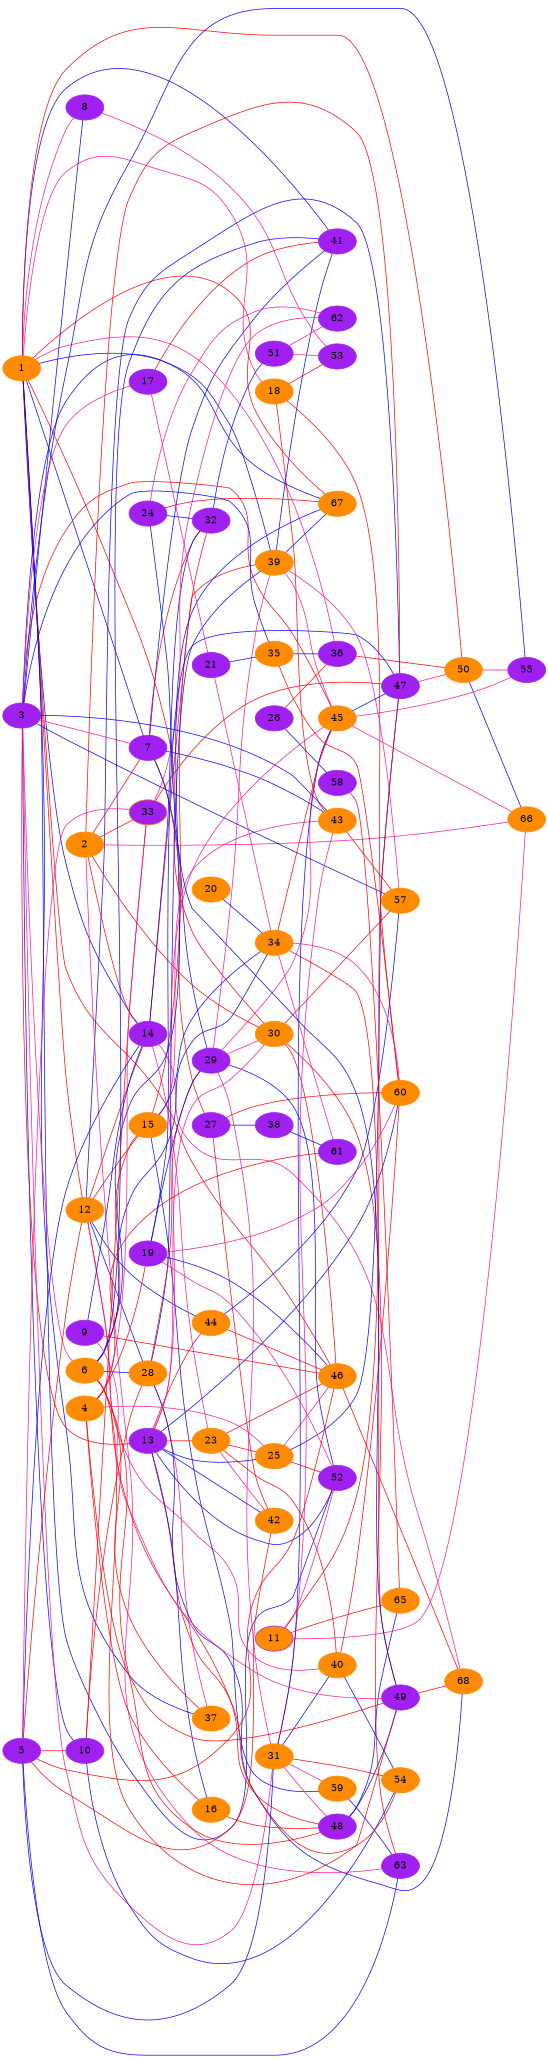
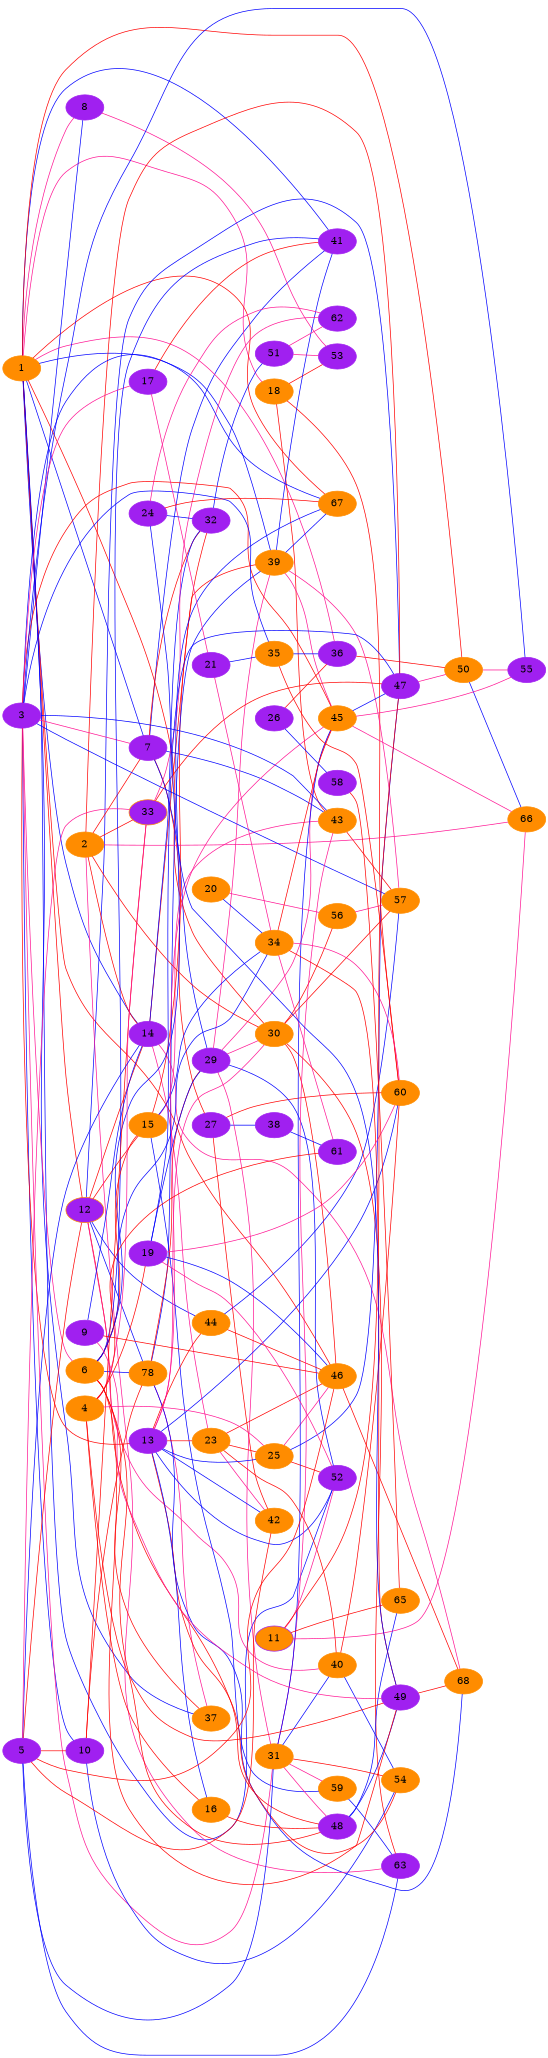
node "56": added
node "12": fillcolor darkorange -> purple
node "28": label "28" -> "78"
